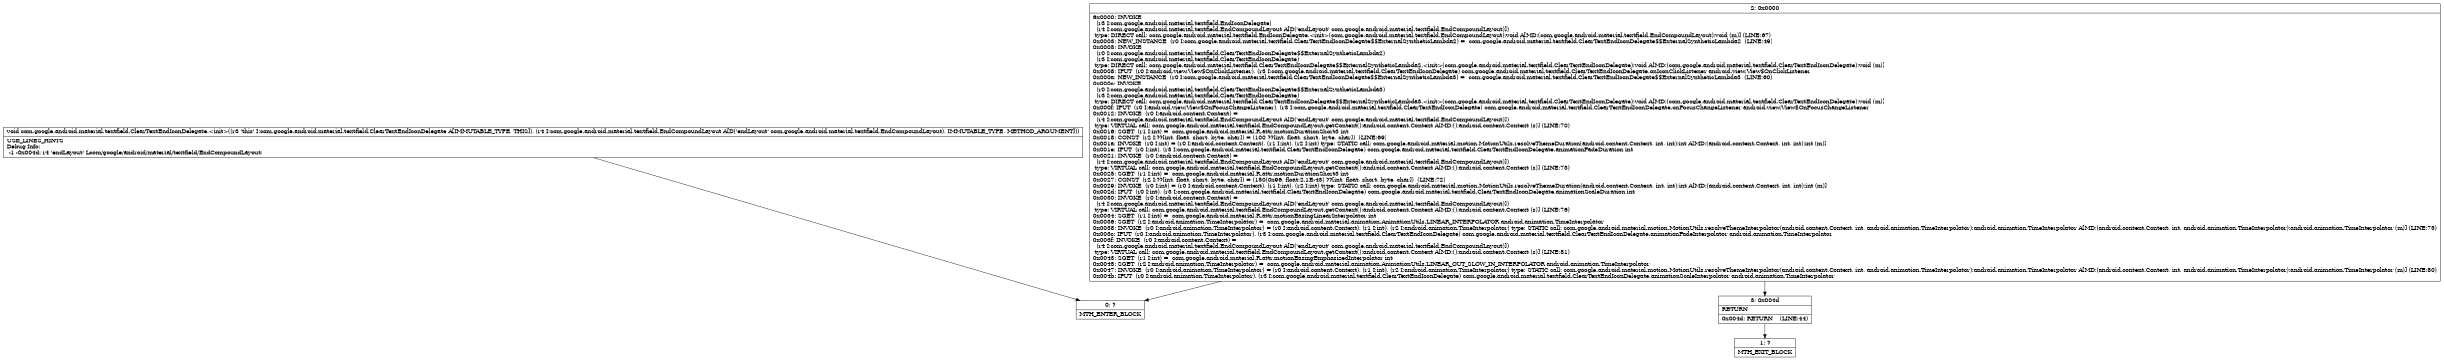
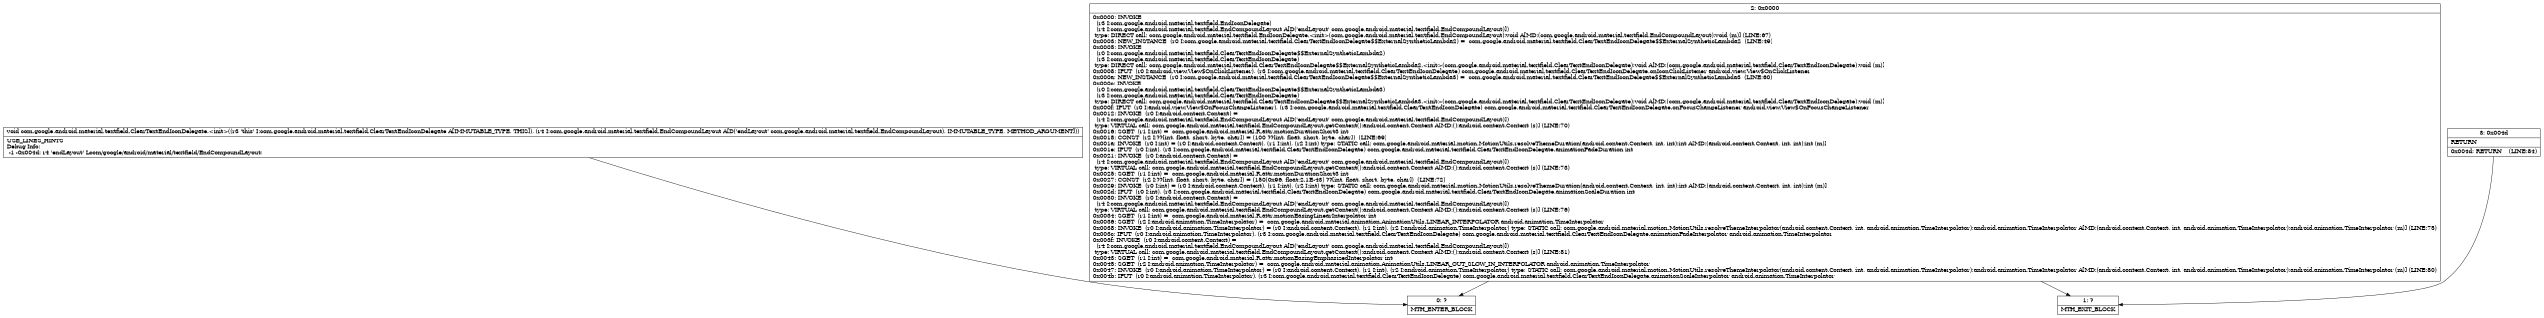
node "2: 0x0000": text "6x0000: INVOKE" -> "0x0000: INVOKE"
edge "2: 0x0000" -> "3: 0x004d": now "2: 0x0000" -> "1: ?"
node "3: 0x004d": text "0x004d: RETURN    (LINE:44)" -> "0x004d: RETURN    (LINE:84)"
